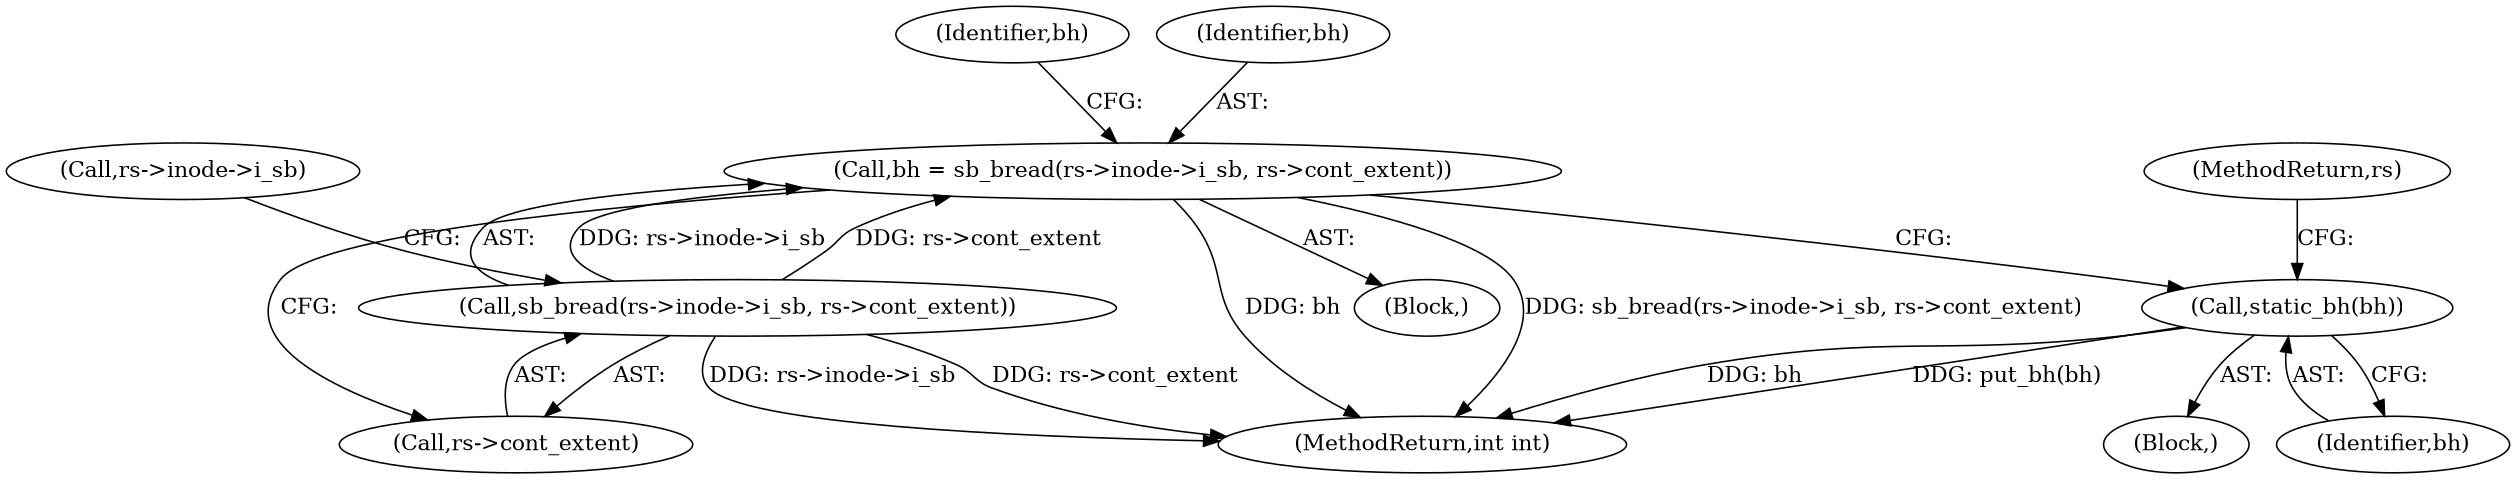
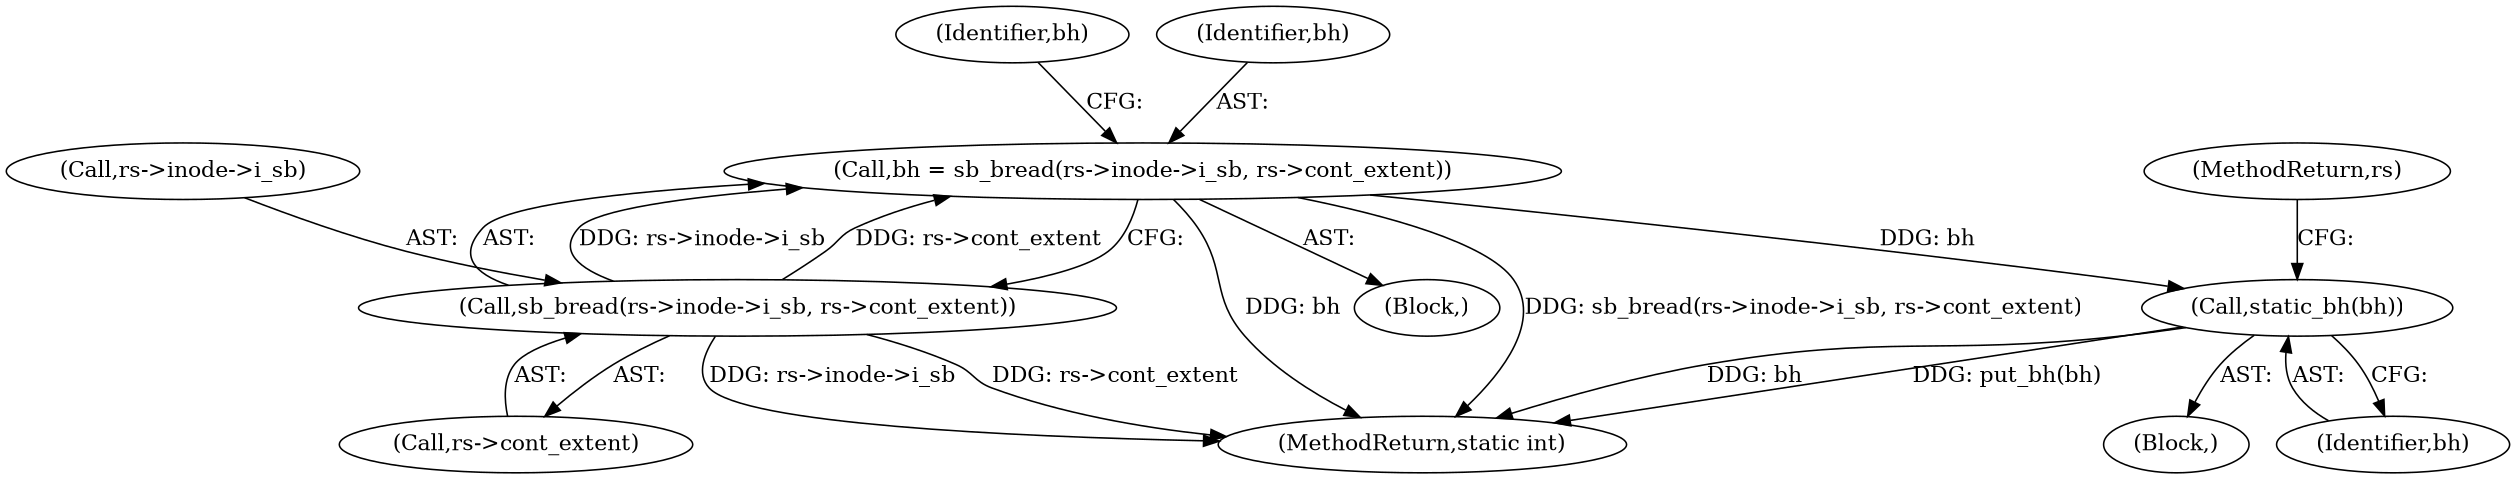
edge "(Call,bh = sb_bread(rs->inode->i_sb, rs->cont_extent))" -> "(Call,rs->cont_extent)": now "(Call,bh = sb_bread(rs->inode->i_sb, rs->cont_extent))" -> "(Call,sb_bread(rs->inode->i_sb, rs->cont_extent))"
edge "(Call,rs->inode->i_sb)" -> "(Call,sb_bread(rs->inode->i_sb, rs->cont_extent))": label "CFG: " -> "AST: "
edge "(Call,bh = sb_bread(rs->inode->i_sb, rs->cont_extent))" -> "(Call,static_bh(bh))": label "CFG: " -> "DDG: bh"
node "(MethodReturn,int int)": label "(MethodReturn,int int)" -> "(MethodReturn,static int)"
